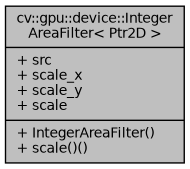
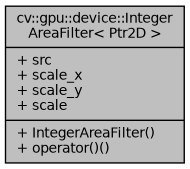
node "cv::gpu::device::Integer": text "+ scale()()" -> "+ operator()()"
